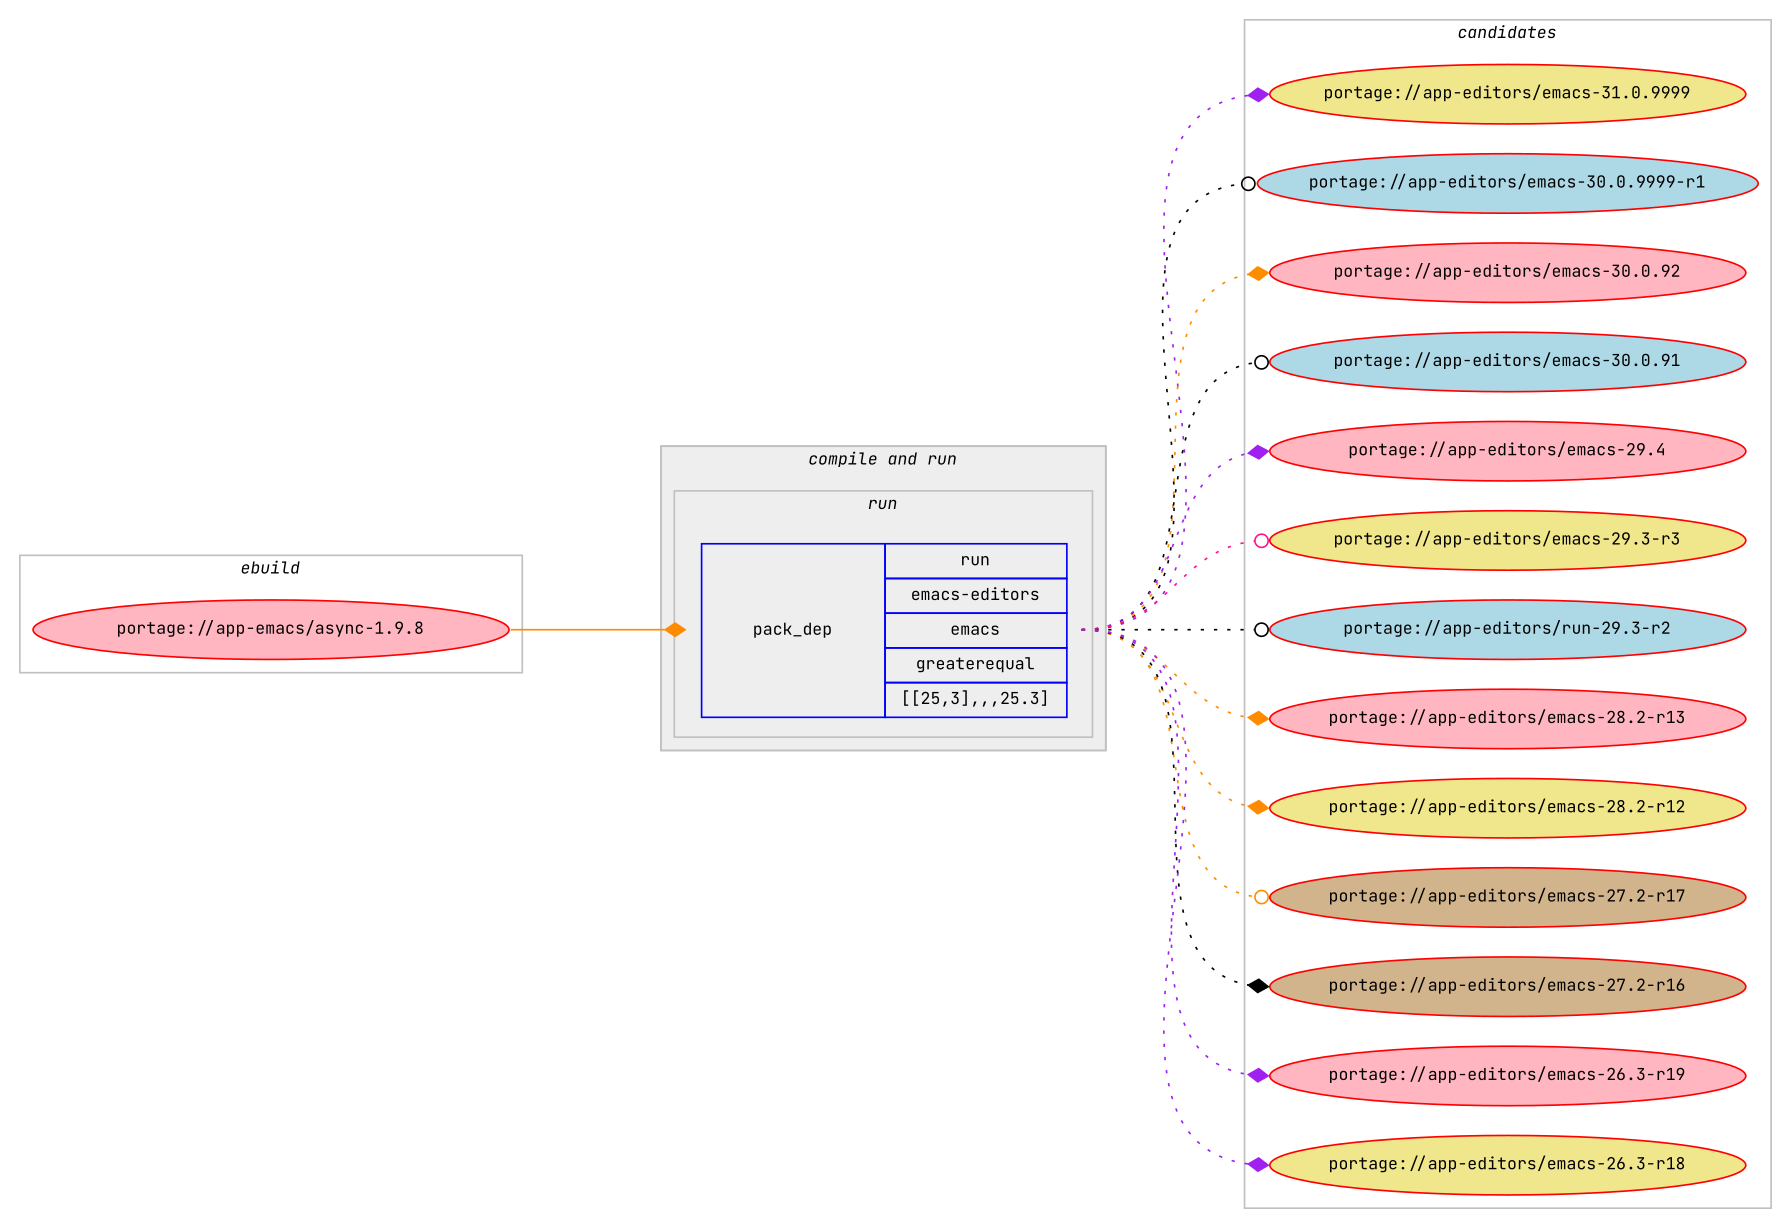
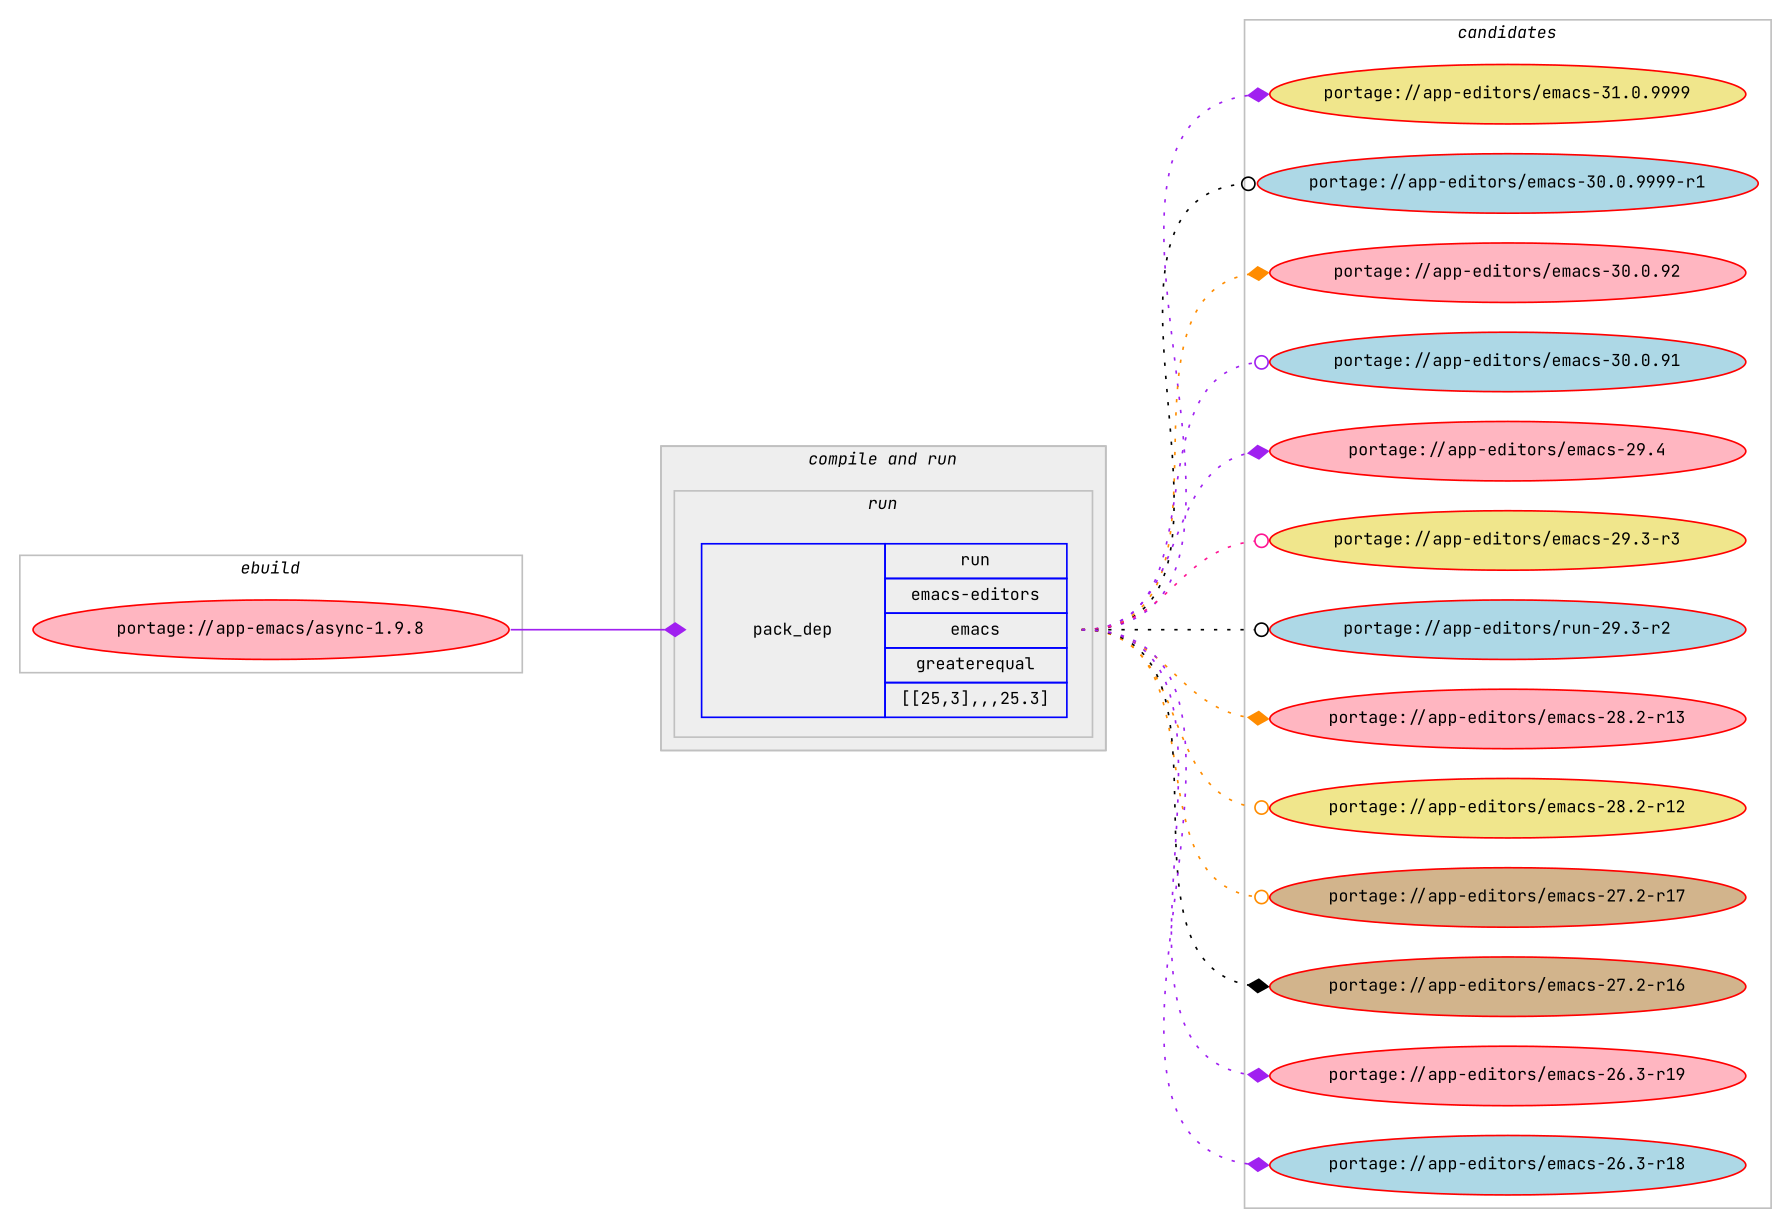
edge "pack_dep" -> "portage://app-editors/emacs-30.0.91": color black -> purple
edge "portage://app-emacs/async-1.9.8" -> "pack_dep": color darkorange -> purple
edge "pack_dep" -> "portage://app-editors/emacs-28.2-r12": arrowhead diamond -> odot
node "portage://app-editors/emacs-26.3-r18": fillcolor khaki -> lightblue
